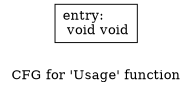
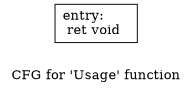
node "entry:": text "void void" -> "ret void"
